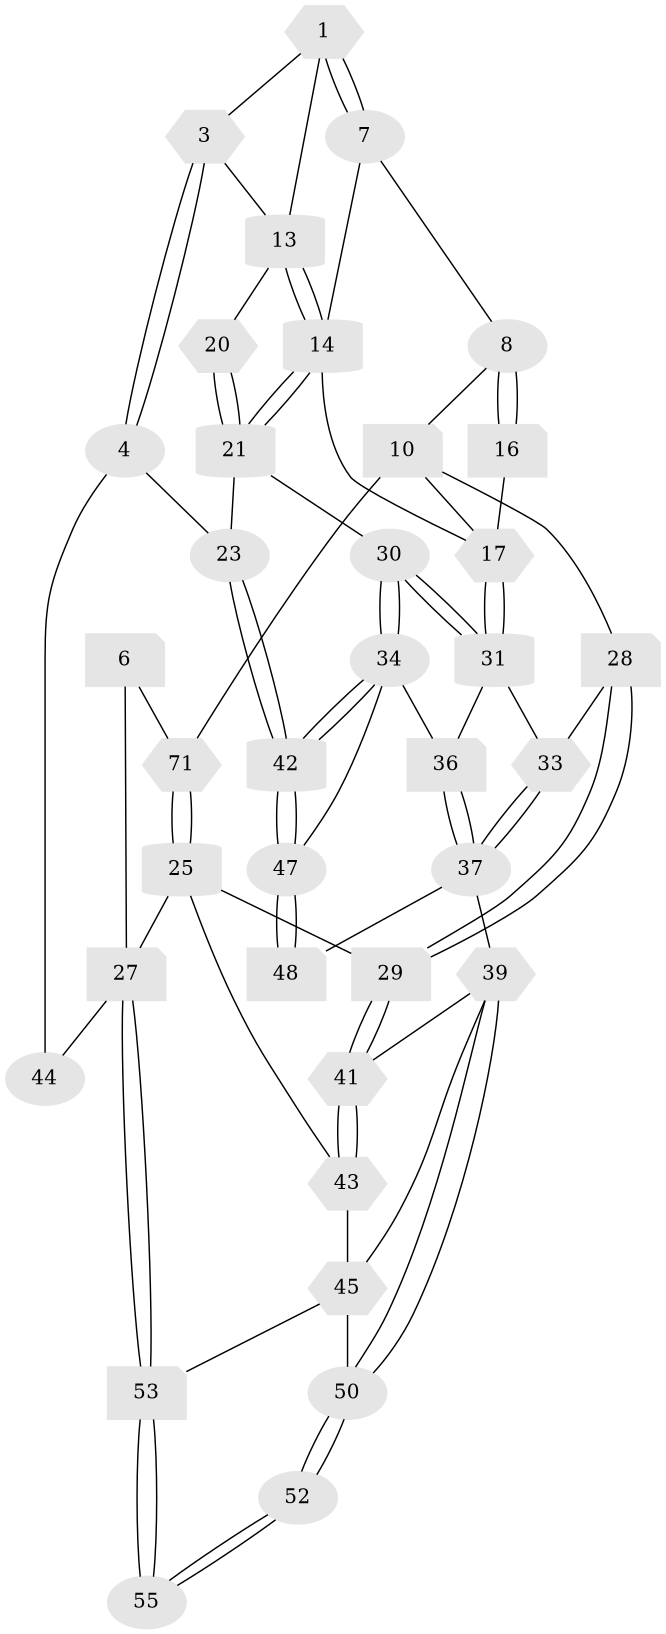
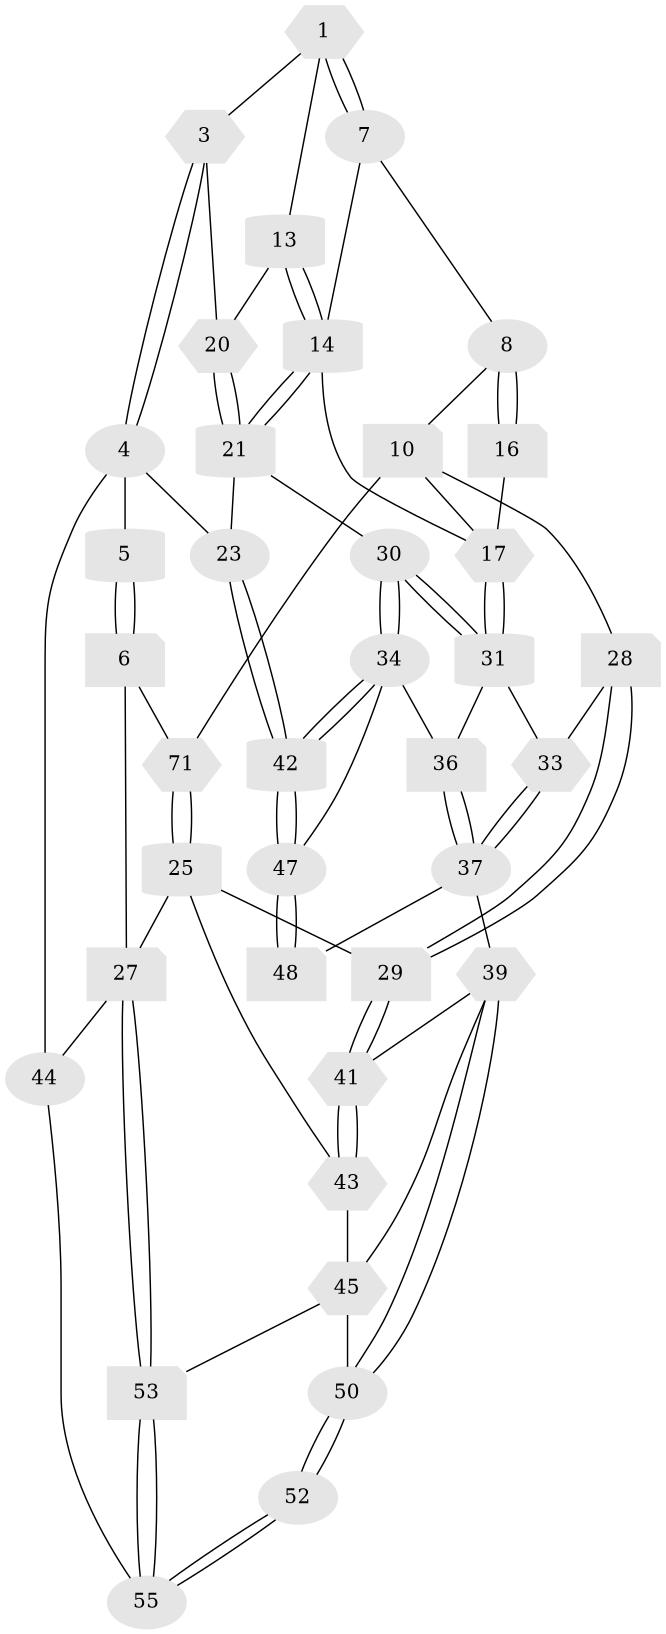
edge "3" -- "13": now "3" -- "20"
node "5": added
edge "44" -- "55": added
